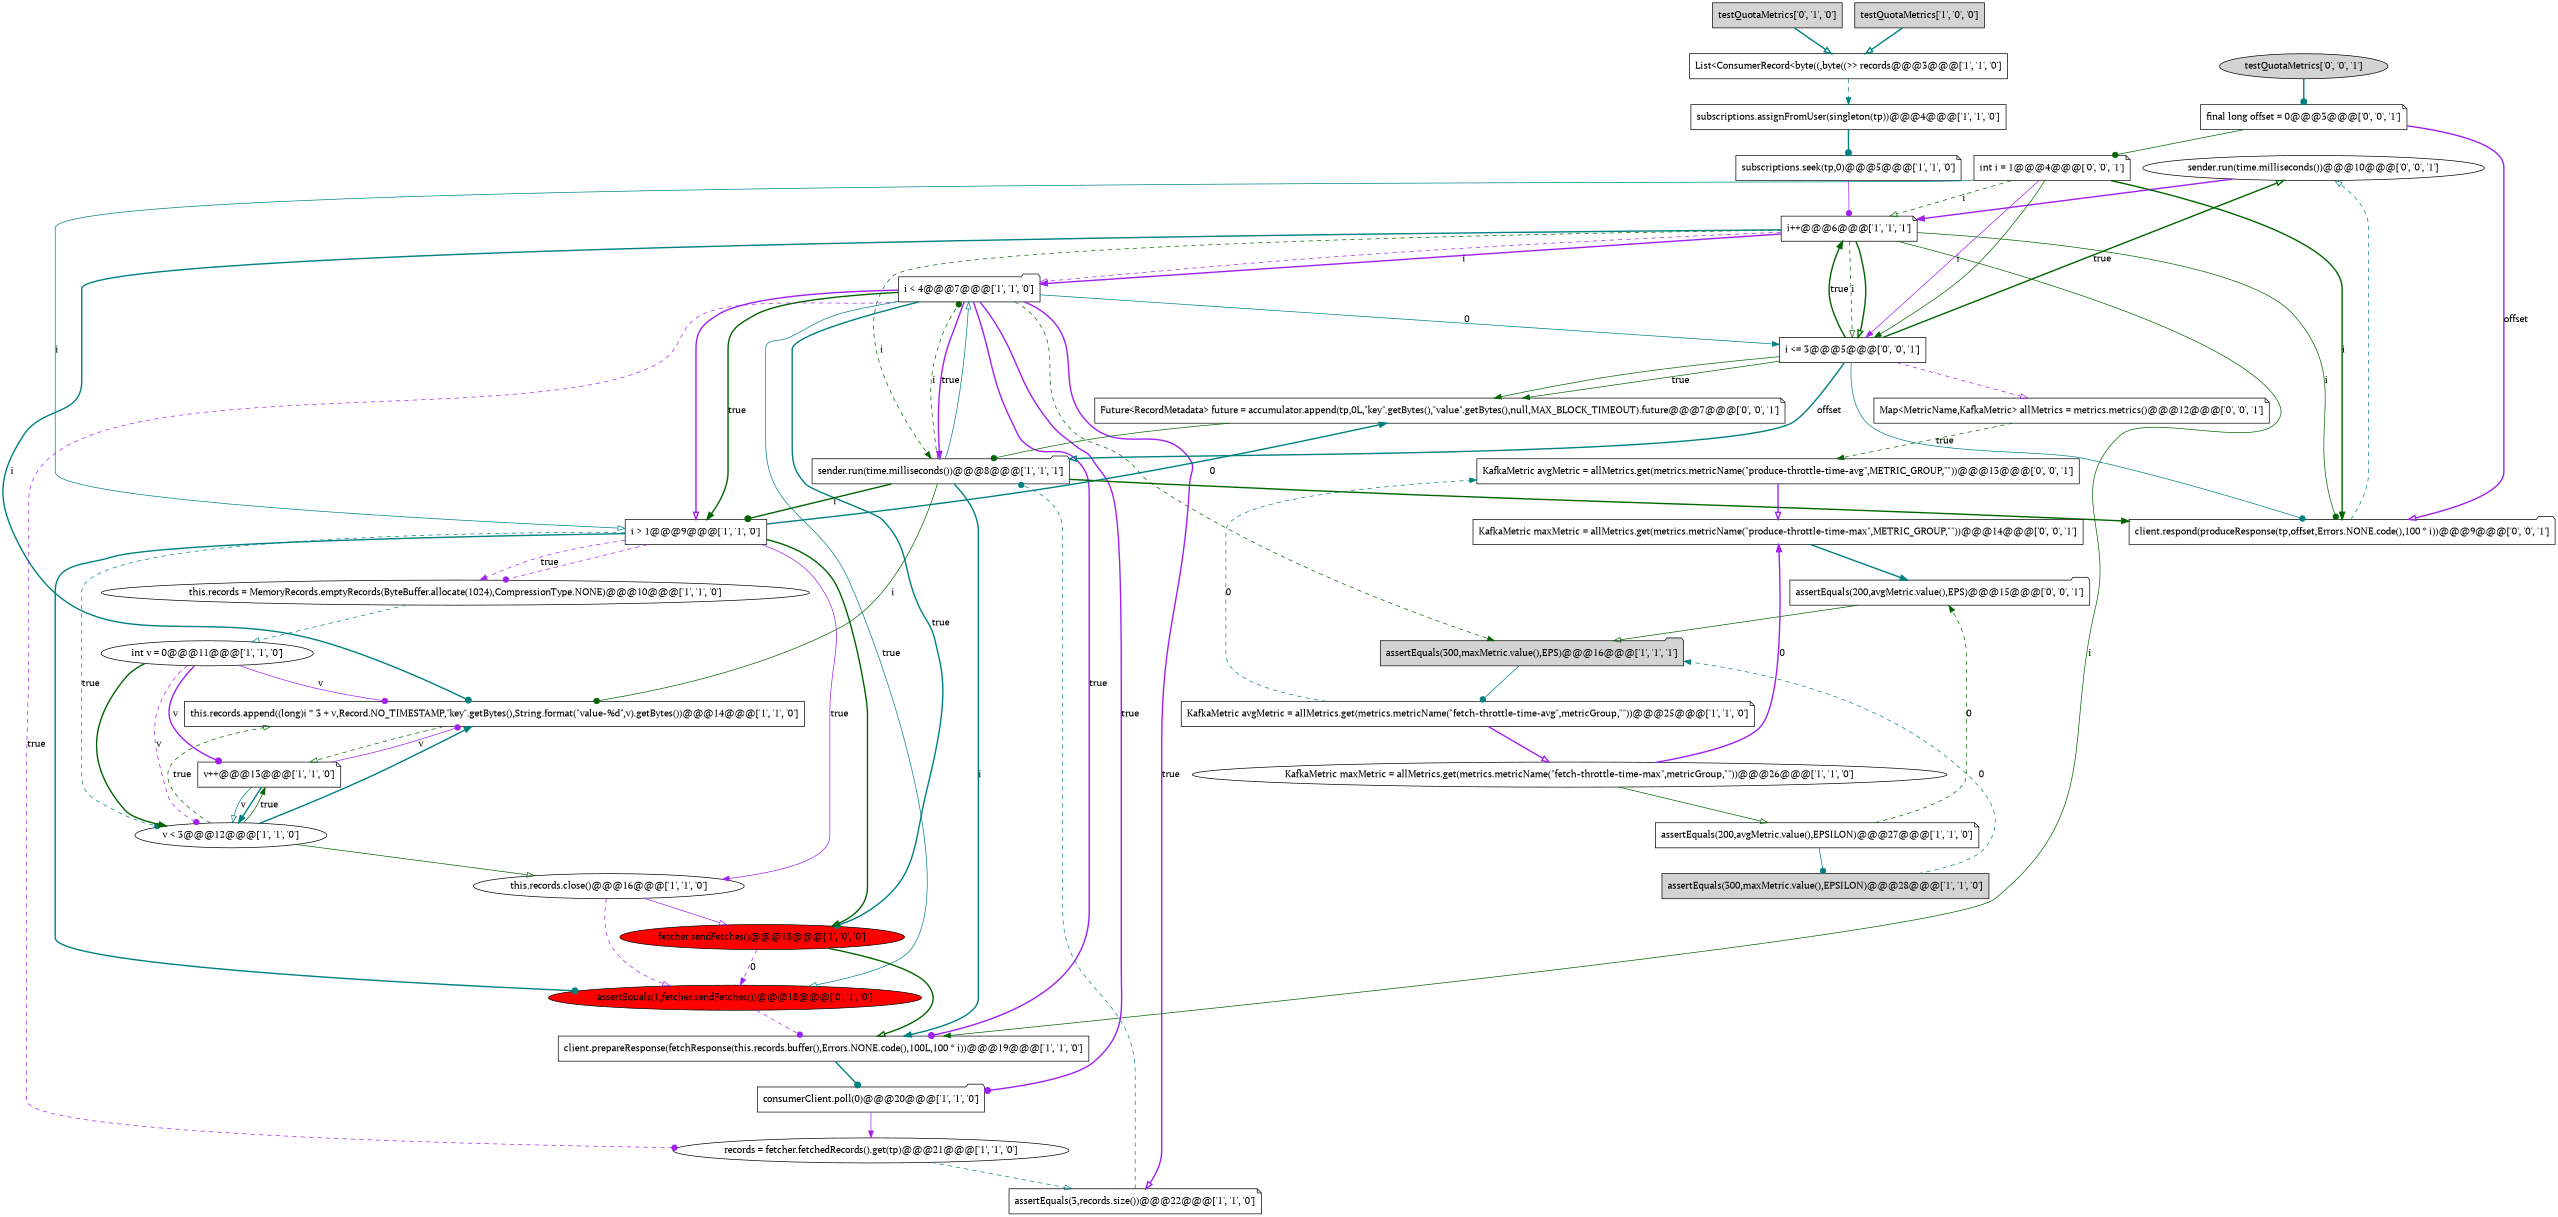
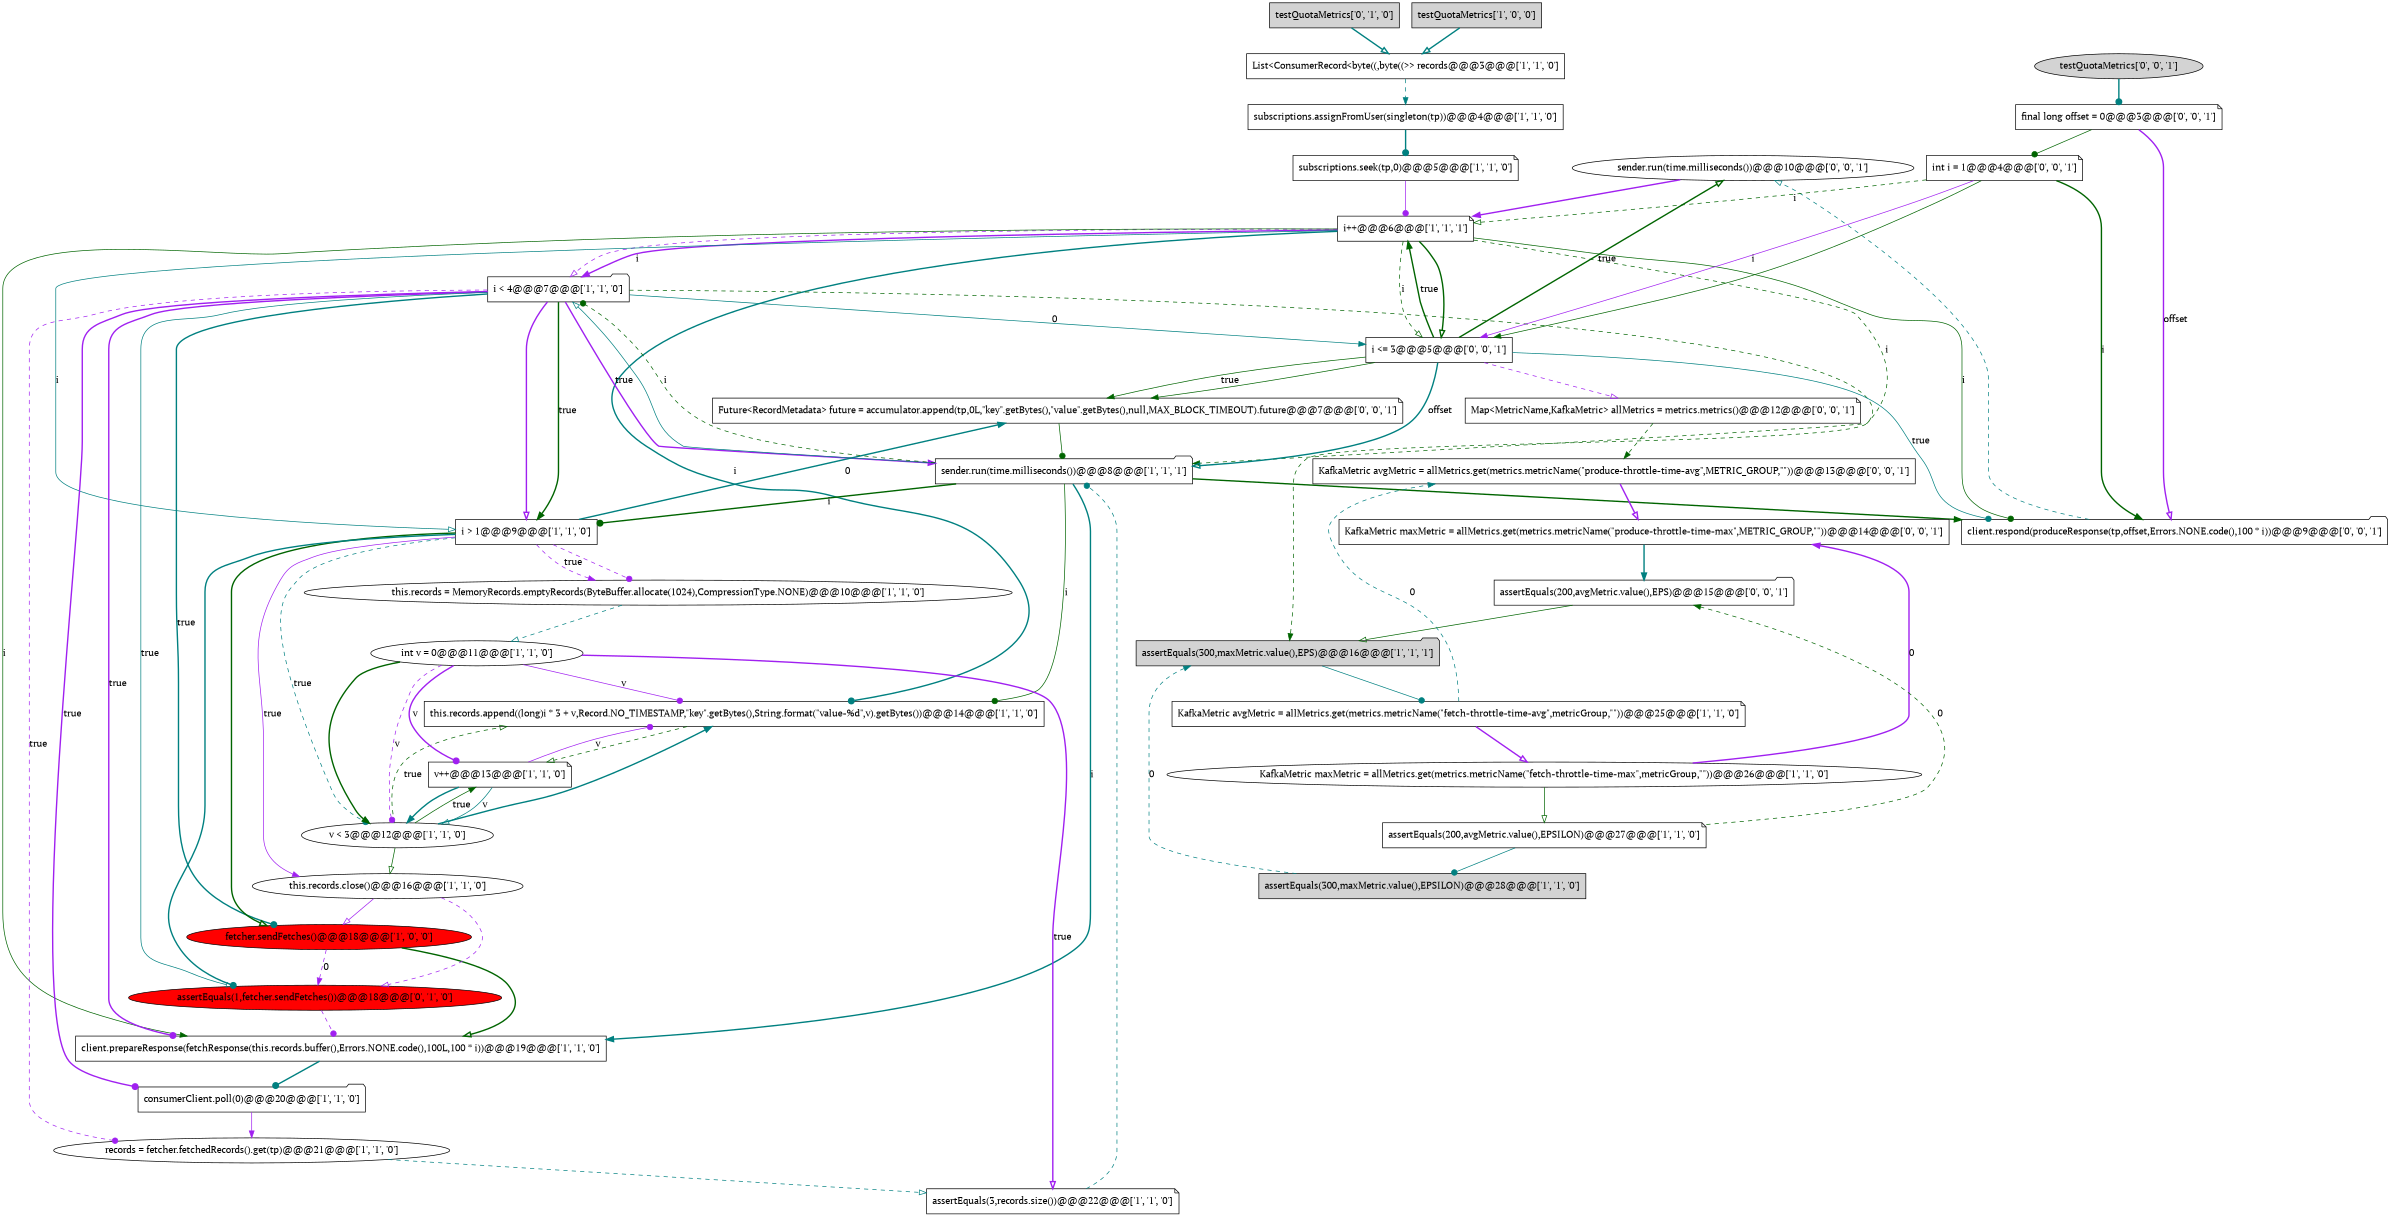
edge "int i = 1@@@4@@@['0', '0', '1']" -> "i > 1@@@9@@@['1', '1', '0']": now "i++@@@6@@@['1', '1', '1']" -> "i > 1@@@9@@@['1', '1', '0']"
edge "i < 4@@@7@@@['1', '1', '0']" -> "assertEquals(3,records.size())@@@22@@@['1', '1', '0']": now "int v = 0@@@11@@@['1', '1', '0']" -> "assertEquals(3,records.size())@@@22@@@['1', '1', '0']"
